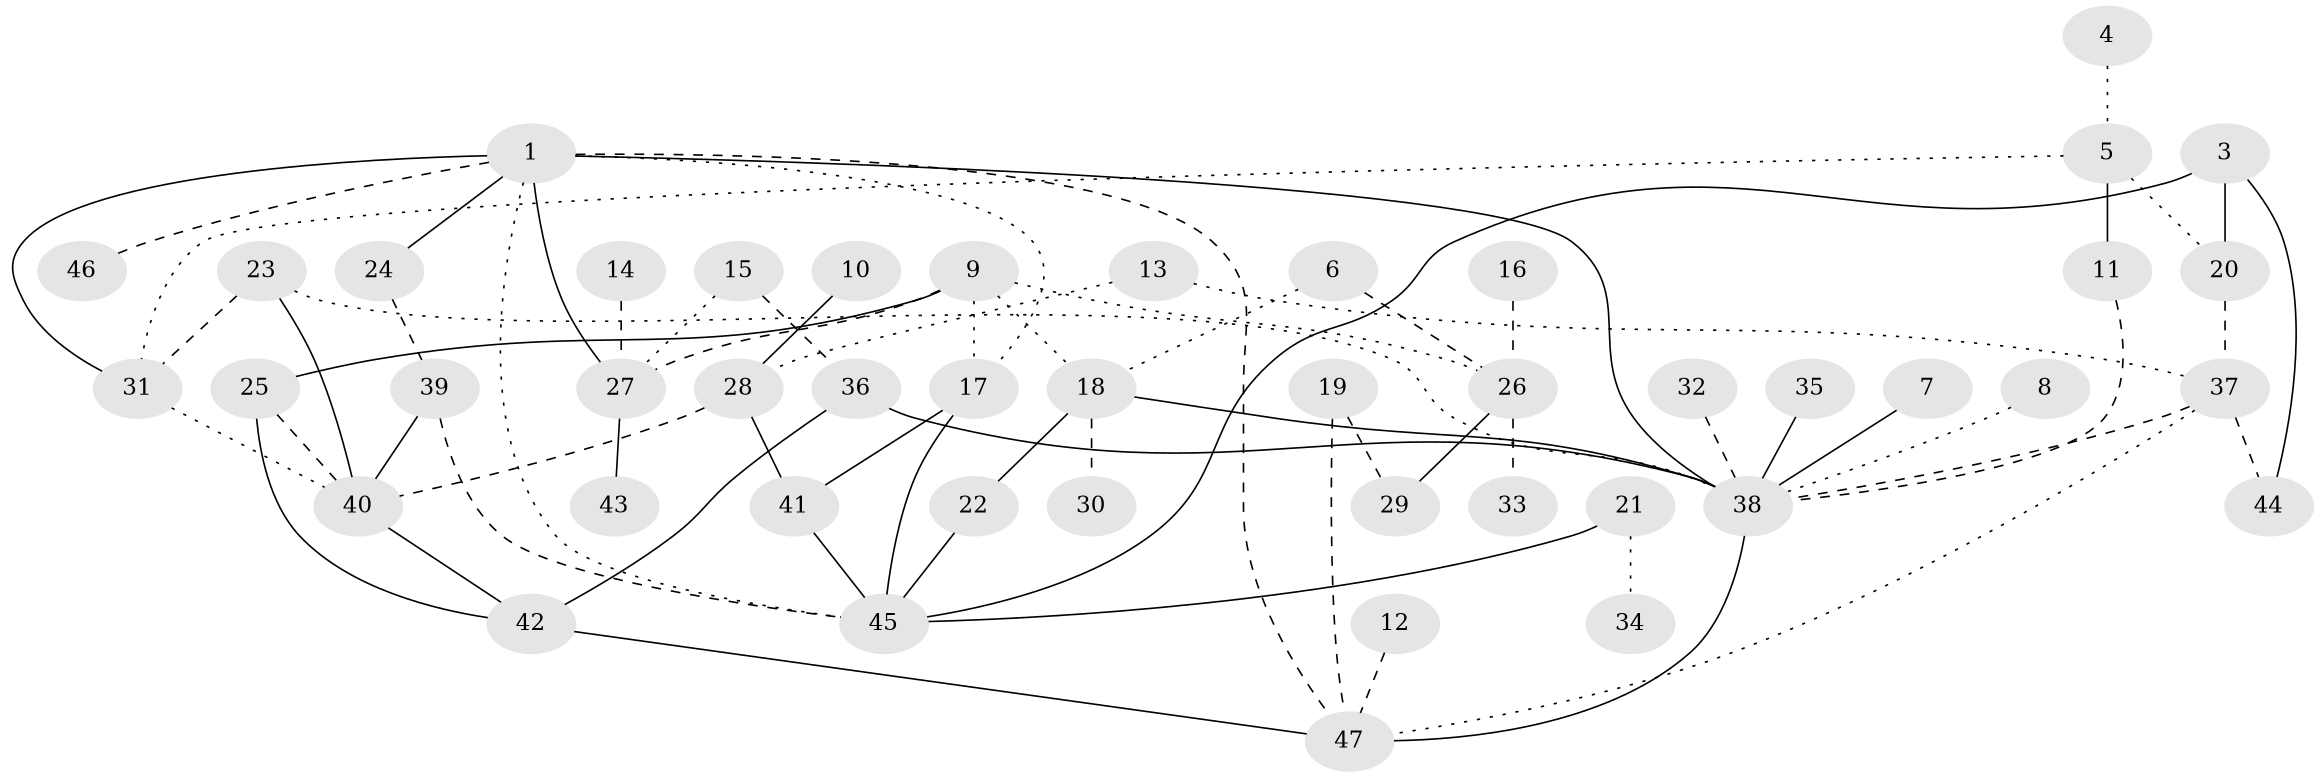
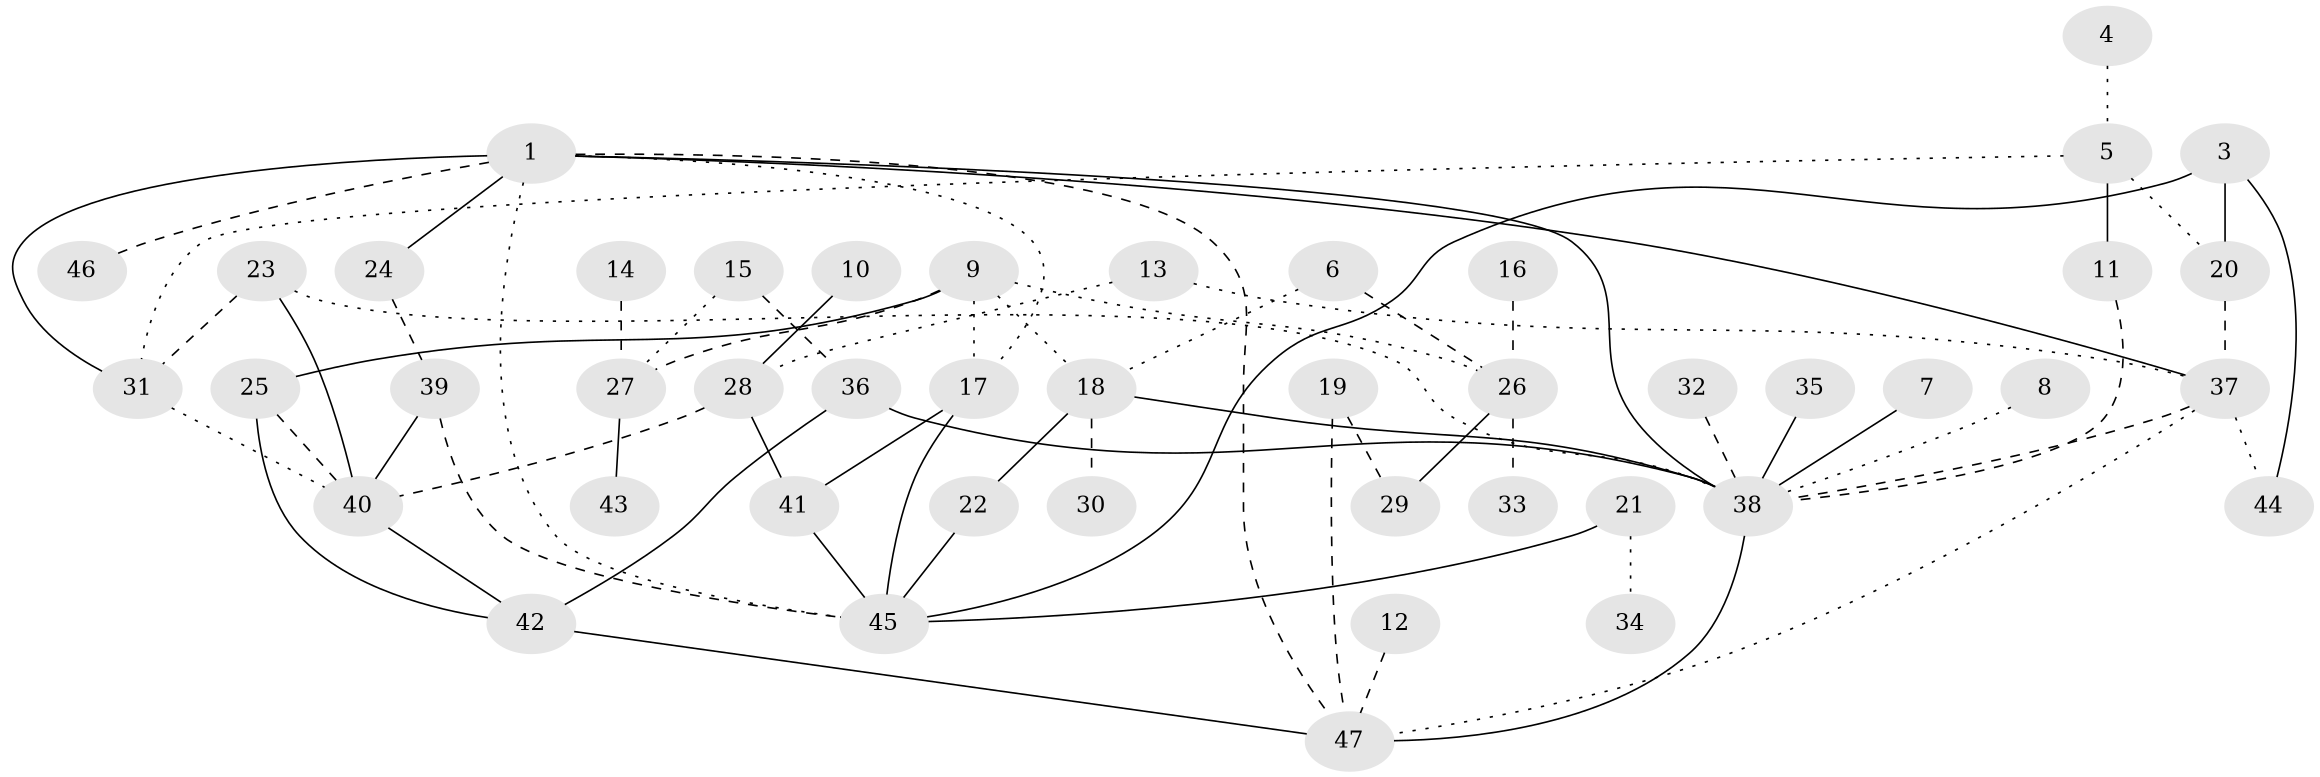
edge "1" -- "27": now "1" -- "37"
edge "37" -- "44": style dashed -> dotted
